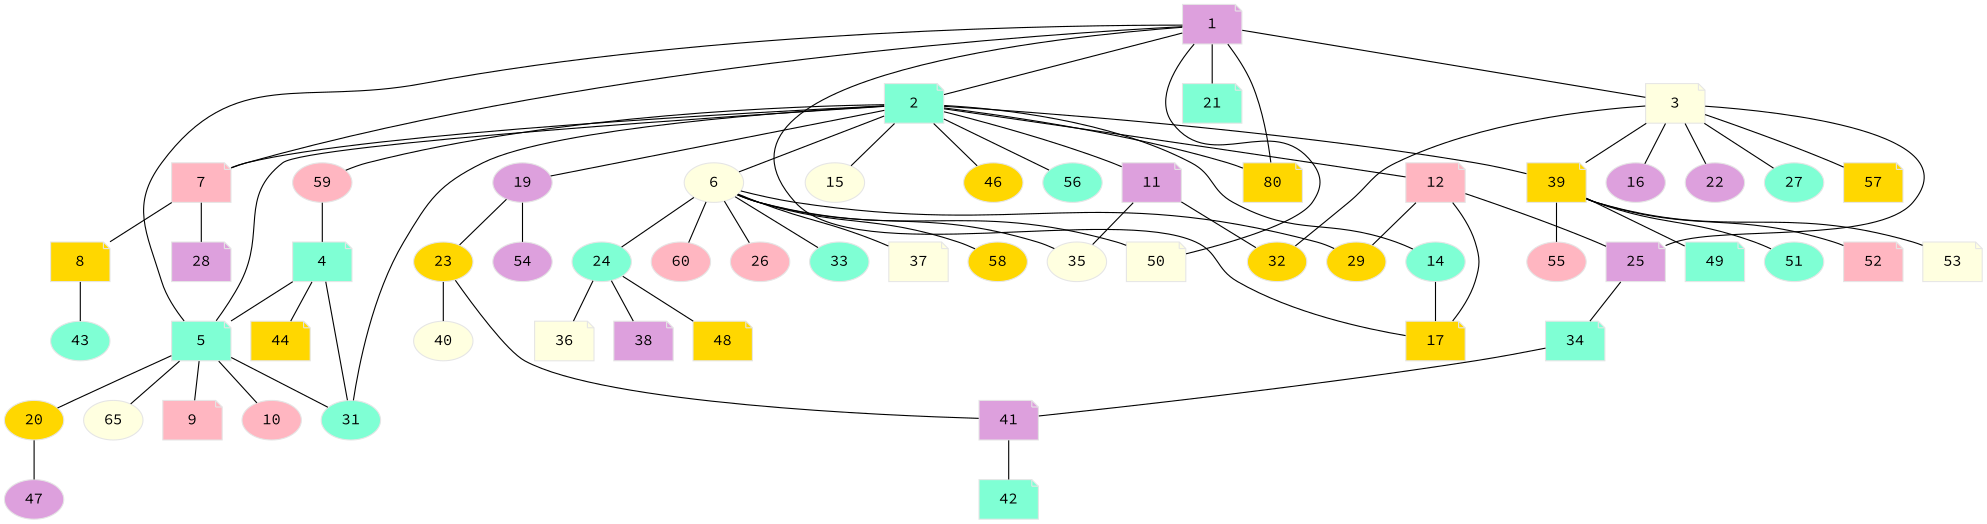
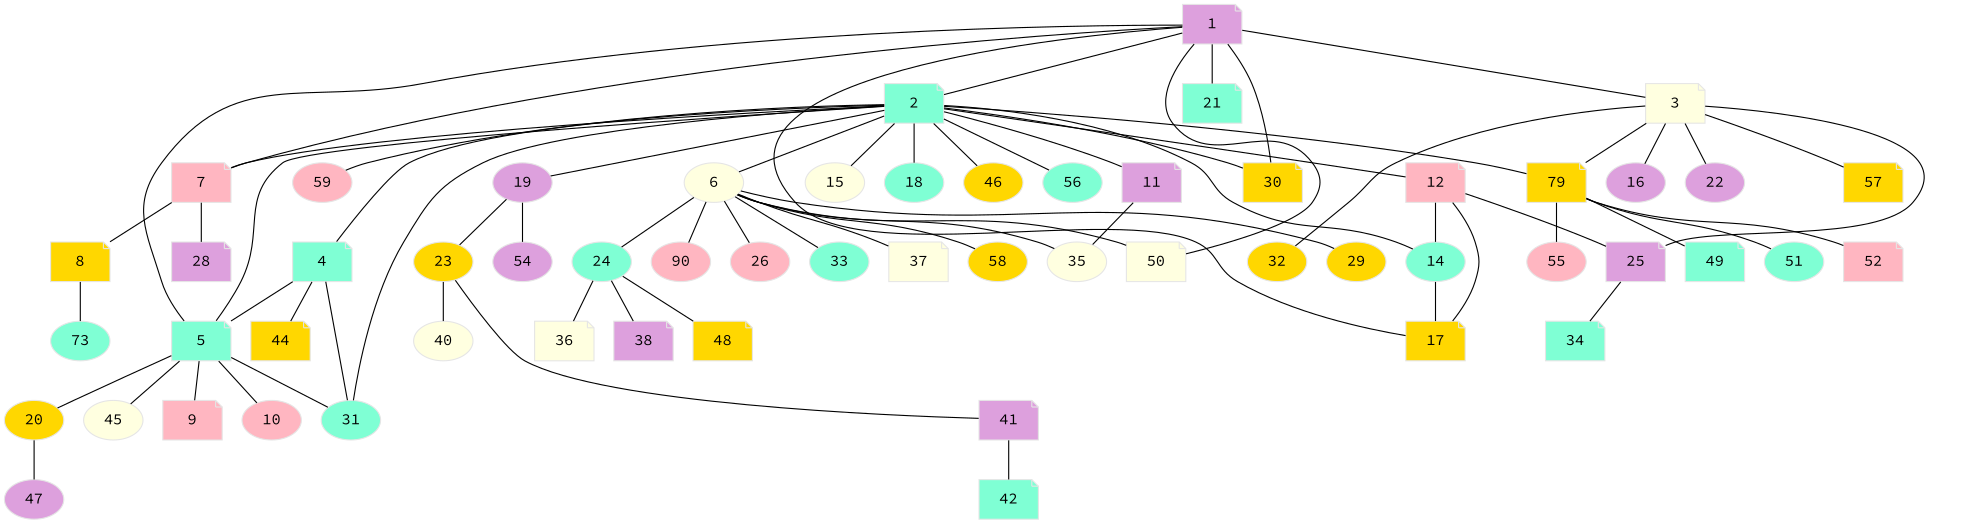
node "18": added
node "80": label "80" -> "30"
node "39": label "39" -> "79"
node "27": removed
edge "59" -- "4": now "2" -- "4"
edge "12" -- "29": now "12" -- "14"
edge "11" -- "32": removed
node "60": label "60" -> "90"
node "53": removed
node "43": label "43" -> "73"
edge "34" -- "41": removed
node "65": label "65" -> "45"
